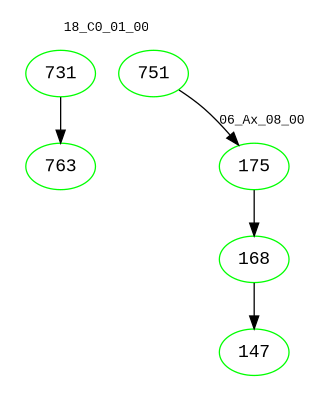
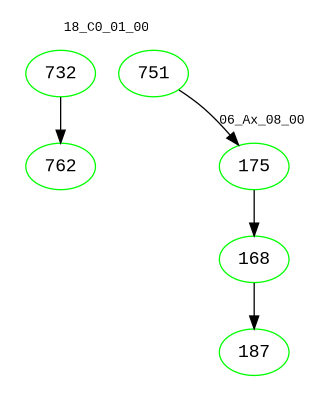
node "731": label "731" -> "732"
node "763": label "763" -> "762"
node "147": label "147" -> "187"
